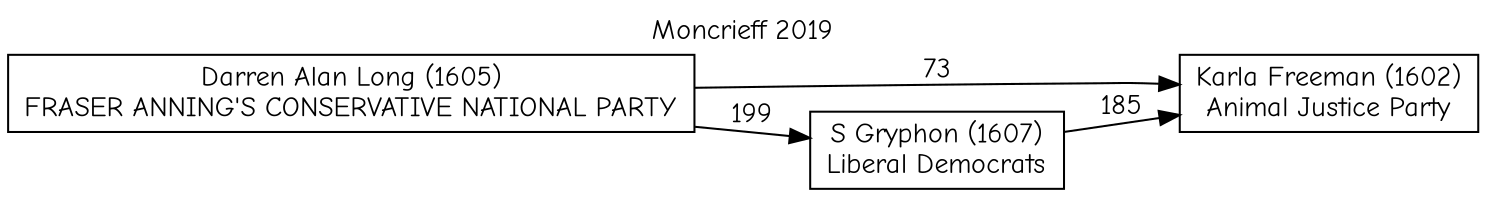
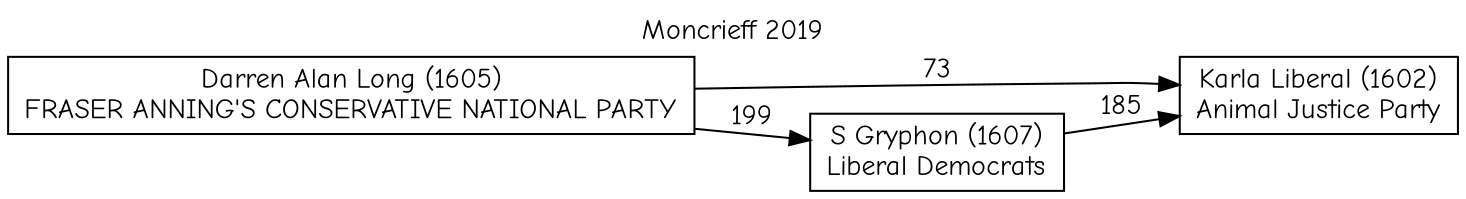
node "Karla Freeman (1602) Animal Justice Party": label "Karla Freeman (1602) Animal Justice Party" -> "Karla Liberal (1602) Animal Justice Party"
